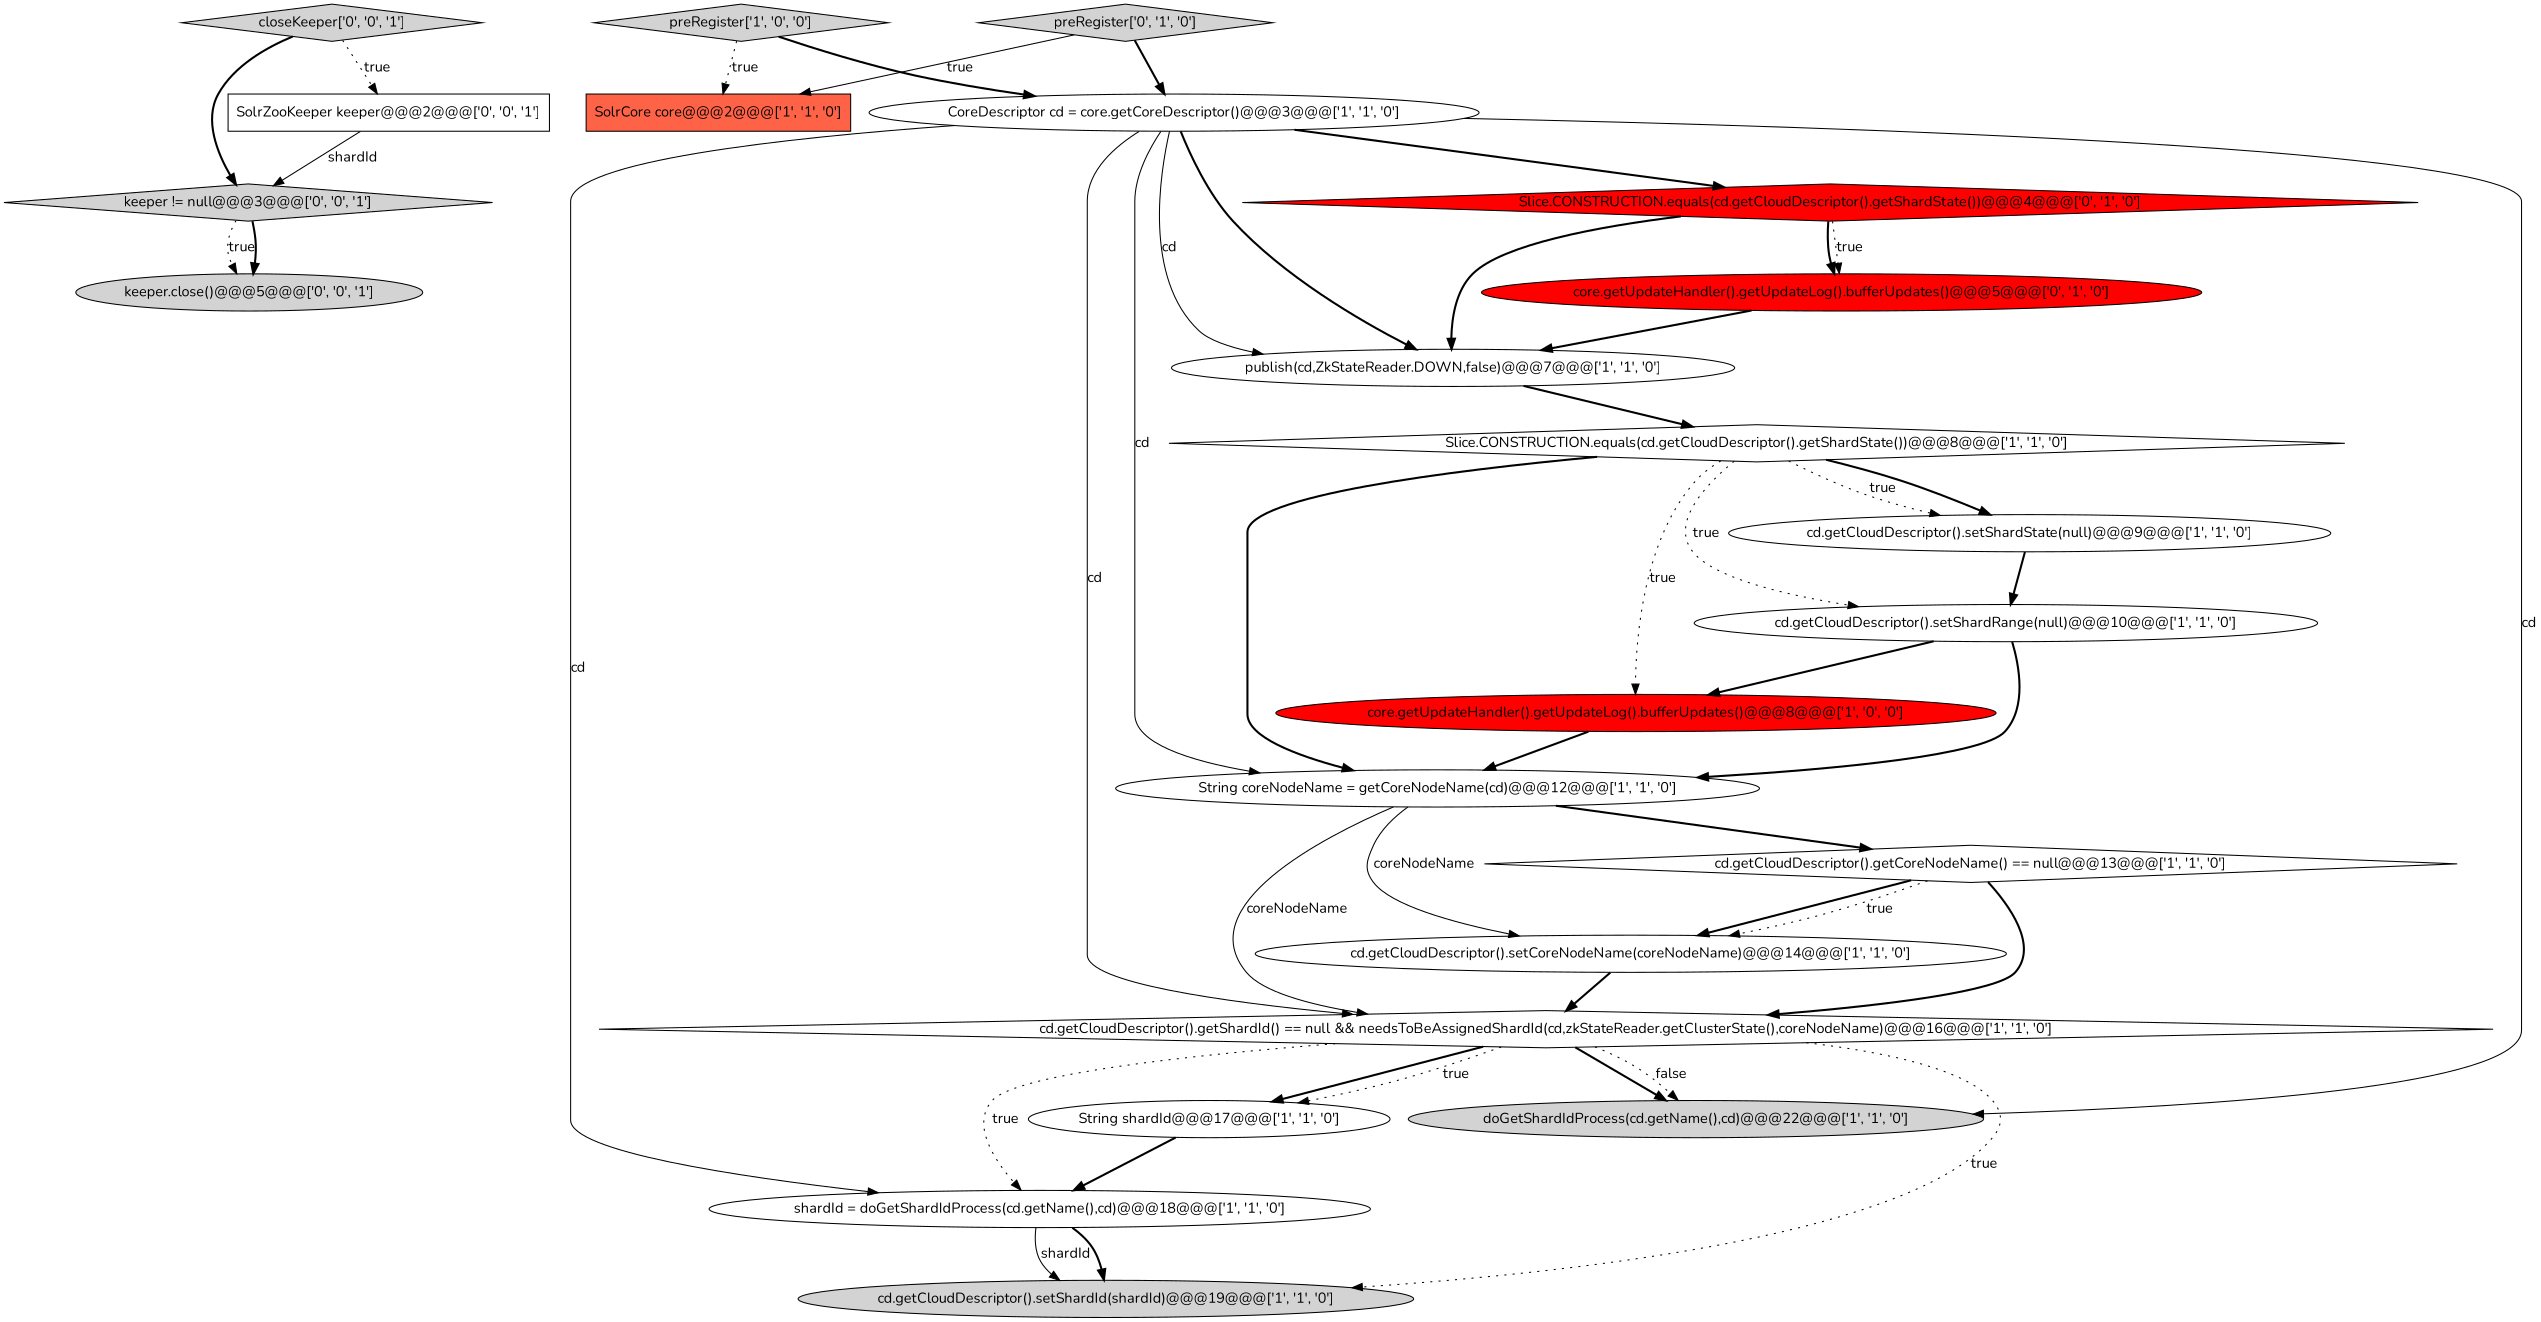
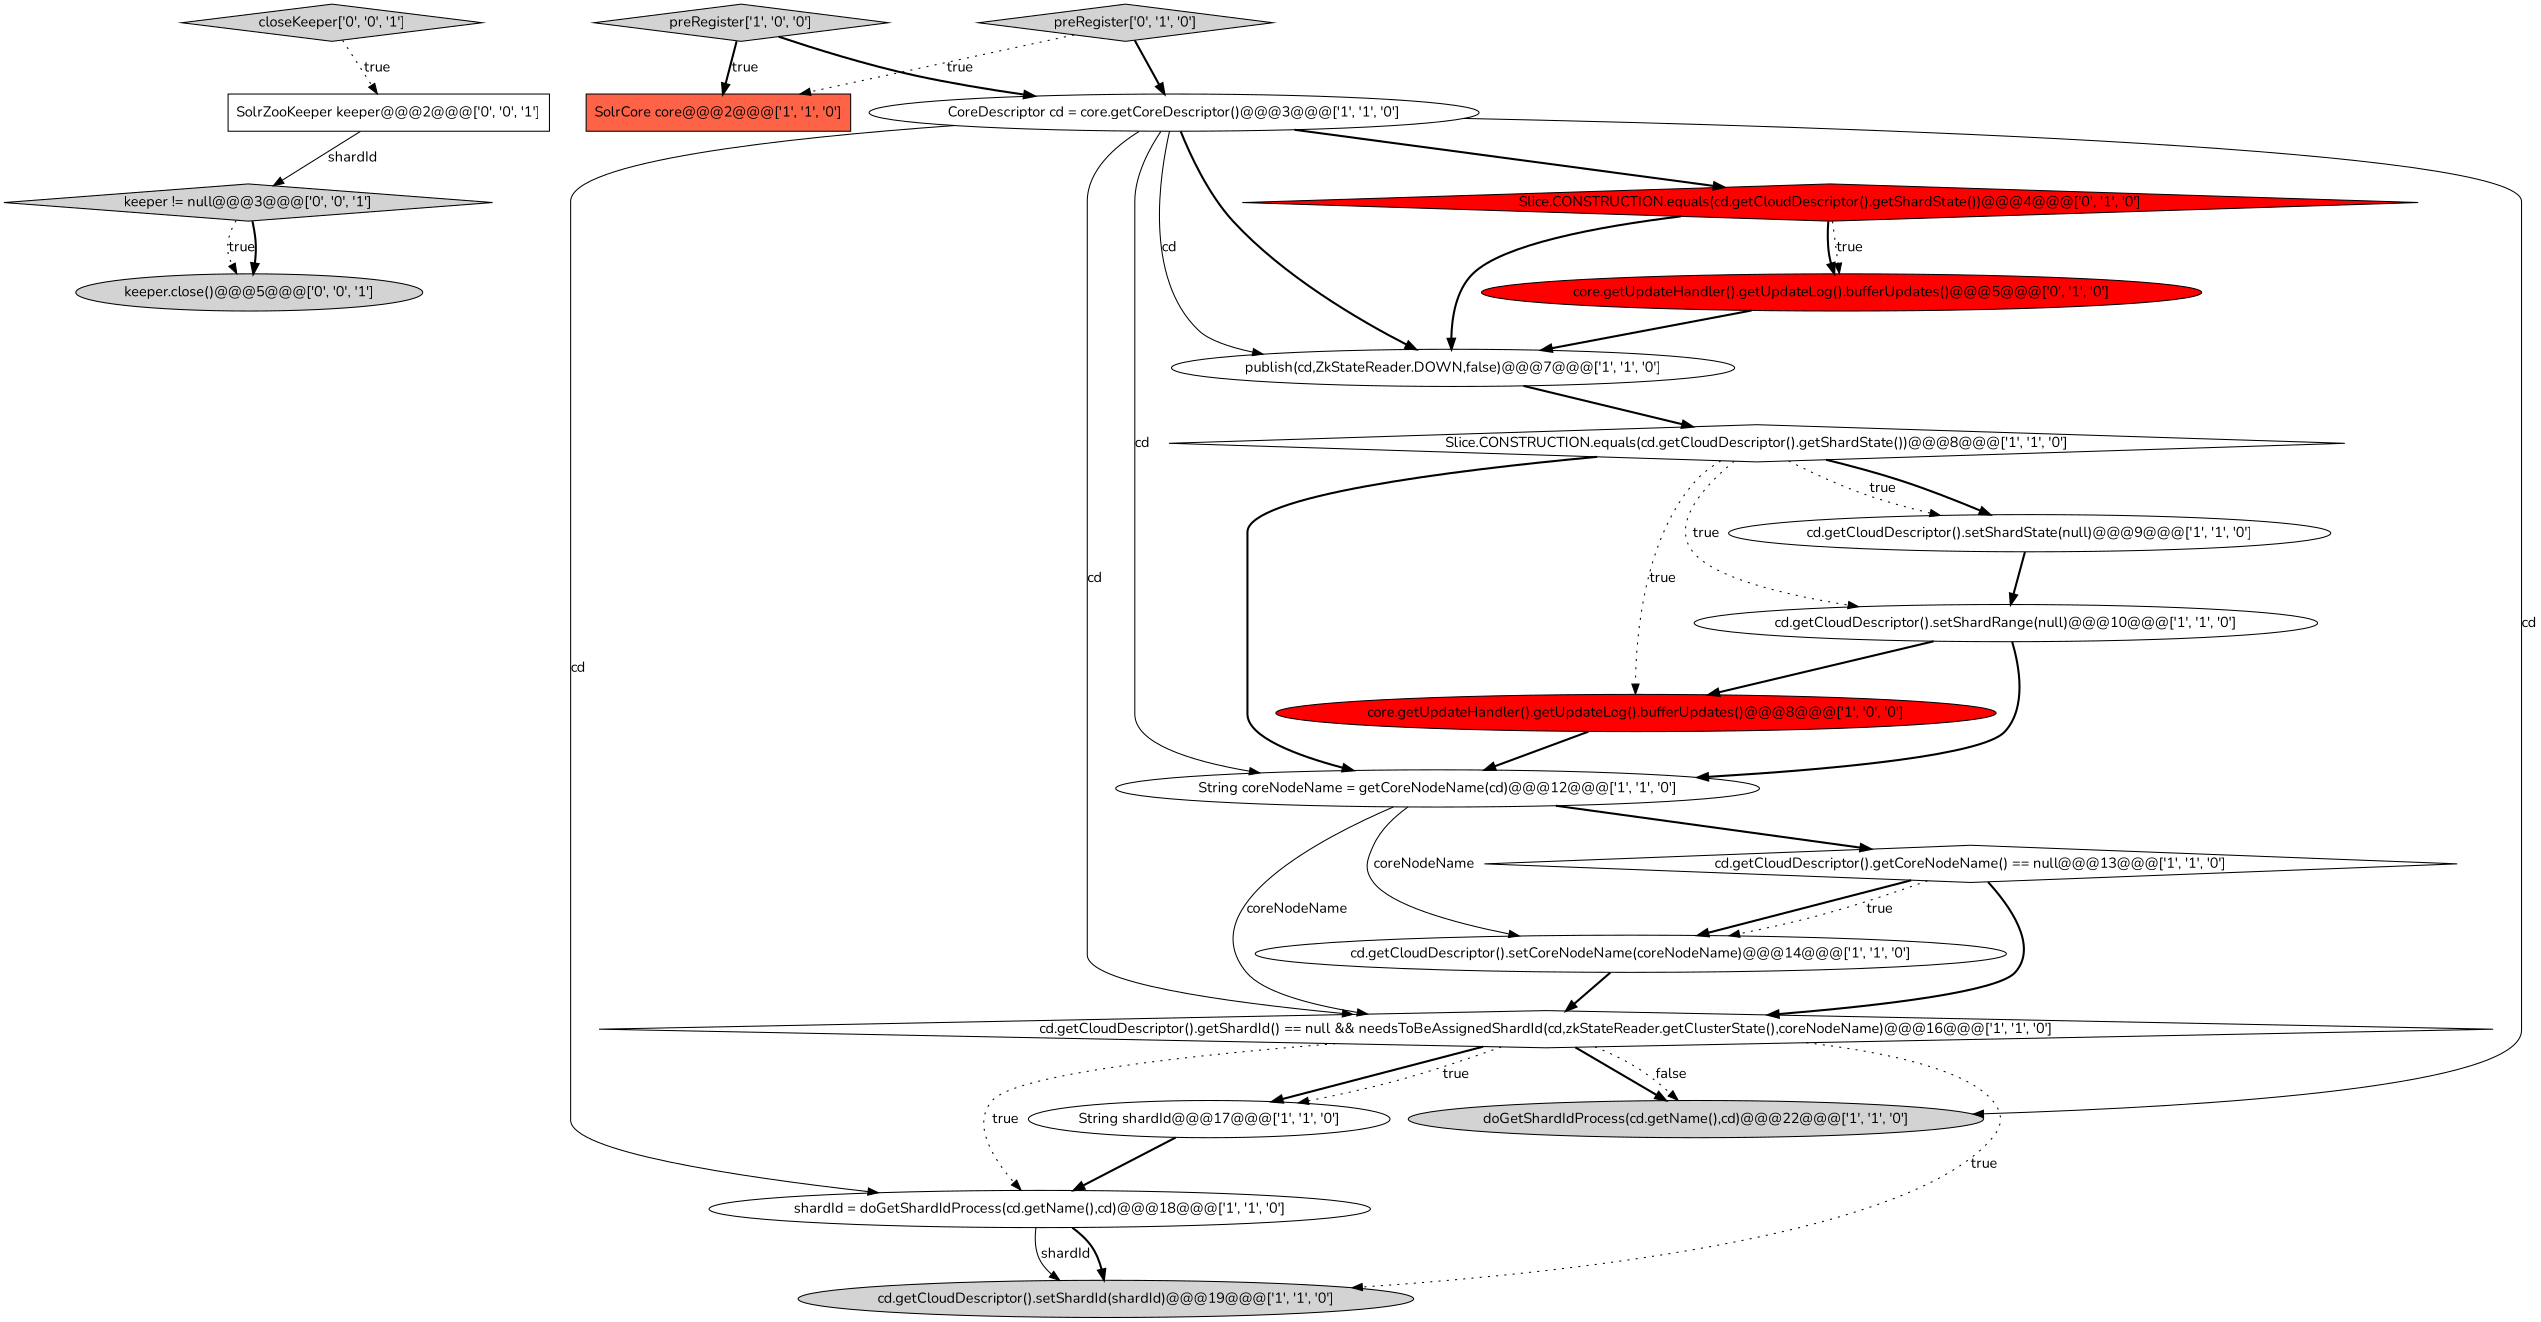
edge "preRegister['1', '0', '0']" -> "SolrCore core@@@2@@@['1', '1', '0']": style dotted -> bold
edge "preRegister['0', '1', '0']" -> "SolrCore core@@@2@@@['1', '1', '0']": style solid -> dotted
edge "closeKeeper['0', '0', '1']" -> "keeper != null@@@3@@@['0', '0', '1']": removed
